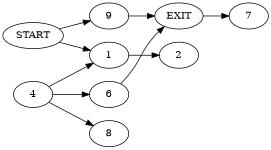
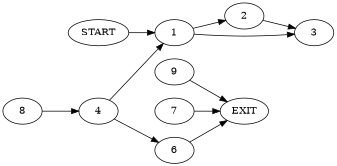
edge "EXIT" -> "7": reversed
edge "START" -> "9": removed
node "3": added
edge "4" -> "8": reversed
